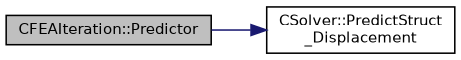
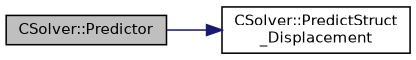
node "CFEAIteration::Predictor": label "CFEAIteration::Predictor" -> "CSolver::Predictor"
